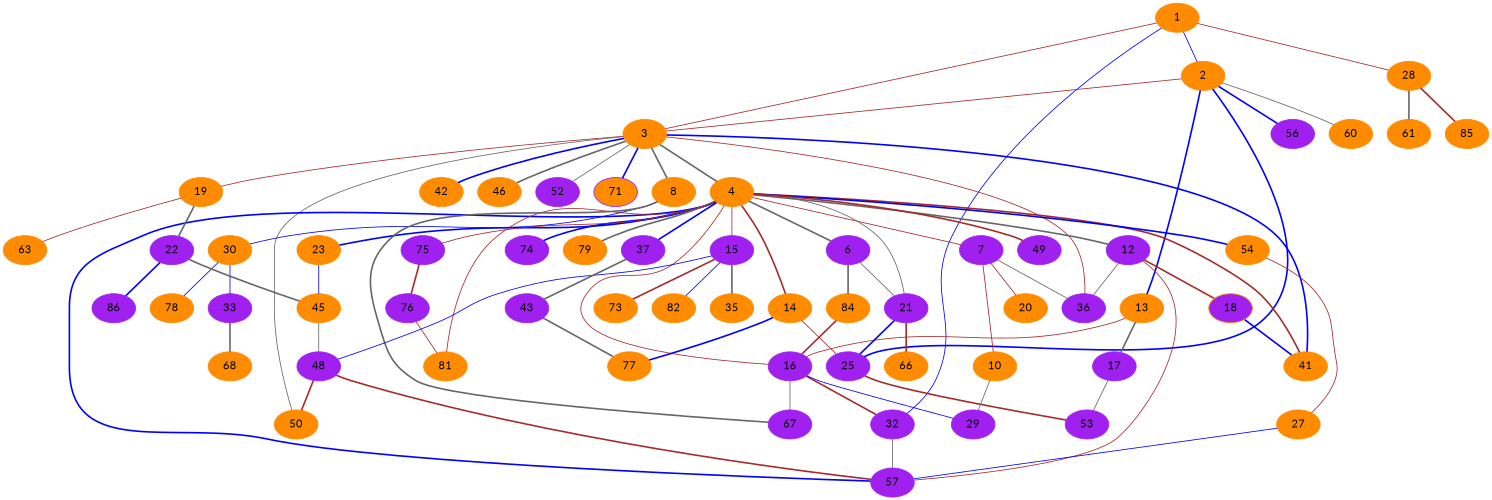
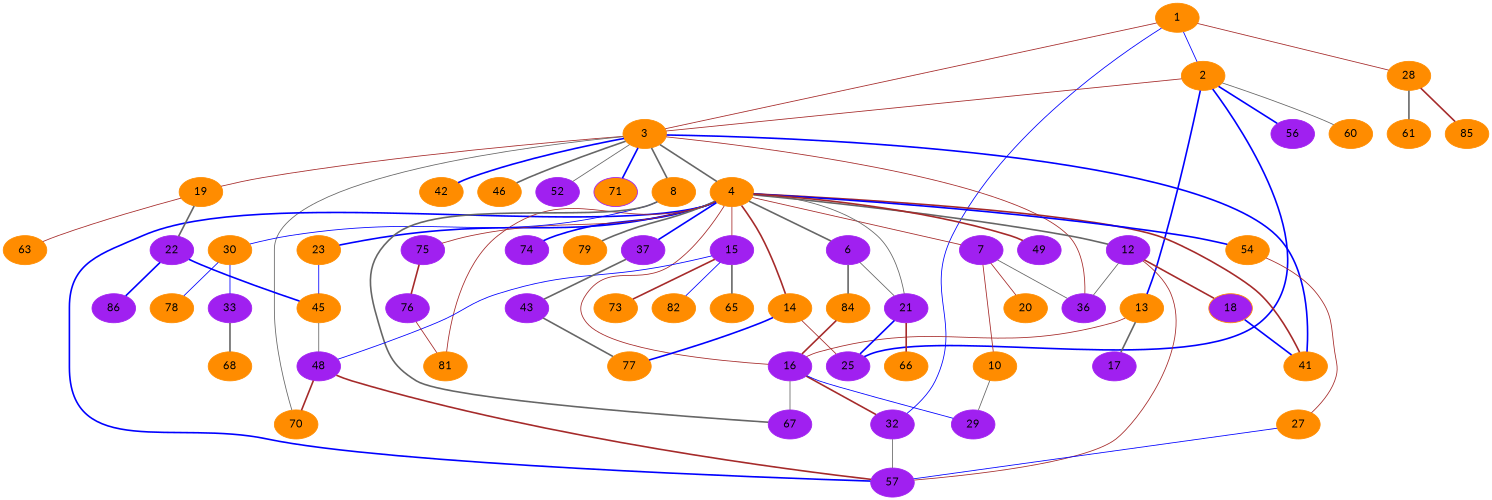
edge "22" -- "45": color gray40 -> blue
node "35": label "35" -> "65"
node "50": label "50" -> "70"
node "53": removed
